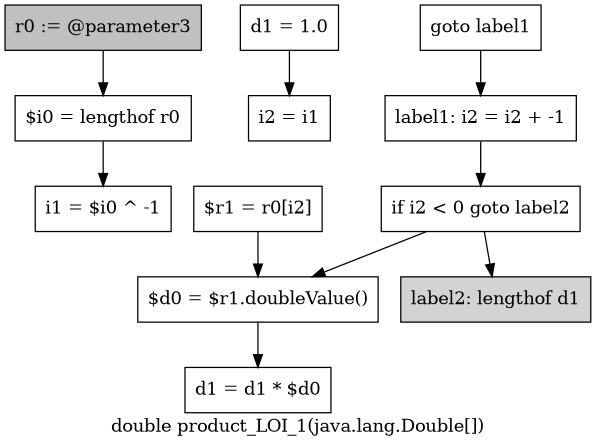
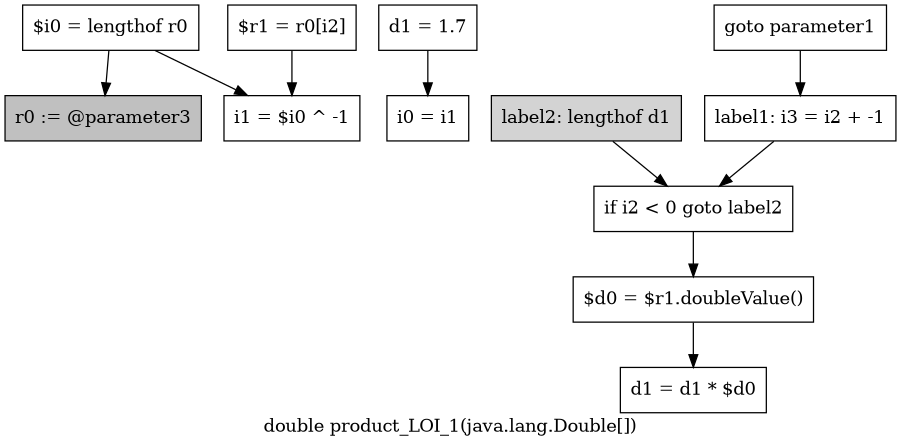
node "d1 = 1.0": label "d1 = 1.0" -> "d1 = 1.7"
node "goto label1": label "goto label1" -> "goto parameter1"
edge "r0 := @parameter3" -> "$i0 = lengthof r0": reversed
node "i2 = i1": label "i2 = i1" -> "i0 = i1"
node "label1: i2 = i2 + -1": label "label1: i2 = i2 + -1" -> "label1: i3 = i2 + -1"
edge "$r1 = r0[i2]" -> "$d0 = $r1.doubleValue()": now "$r1 = r0[i2]" -> "i1 = $i0 ^ -1"
edge "if i2 < 0 goto label2" -> "label2: lengthof d1": reversed
